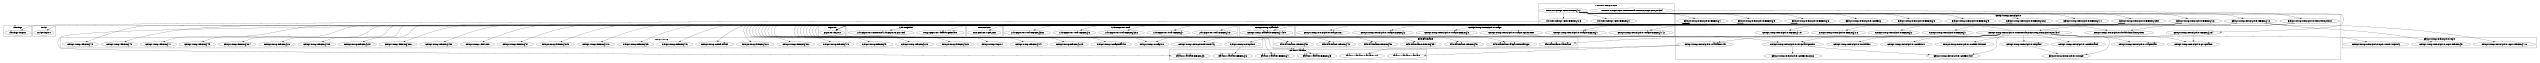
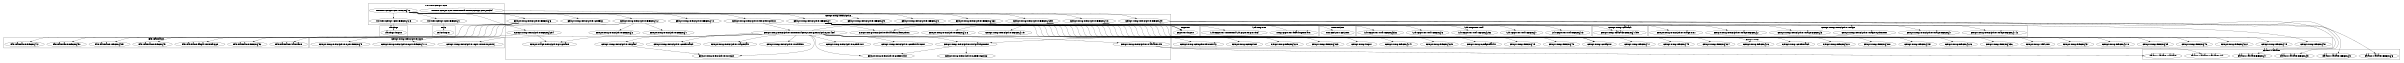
node "Getopt::Long::BEGIN@225": removed
node "Getopt::Long::Descriptive::prog_name": label "Getopt::Long::Descriptive::prog_name" -> "Getopt::Usage::Descriptive::prog_name"
edge "Getopt::Long::GetOptions" -> "Params::Validate::BEGIN@6": now "Getopt::Long::Descriptive::BEGIN@9" -> "Params::Validate::BEGIN@6"
